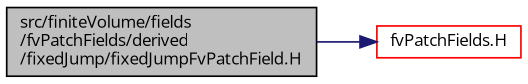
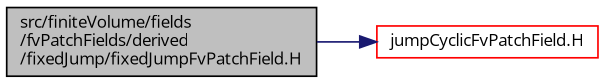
node "fvPatchFields.H": label "fvPatchFields.H" -> "jumpCyclicFvPatchField.H"
